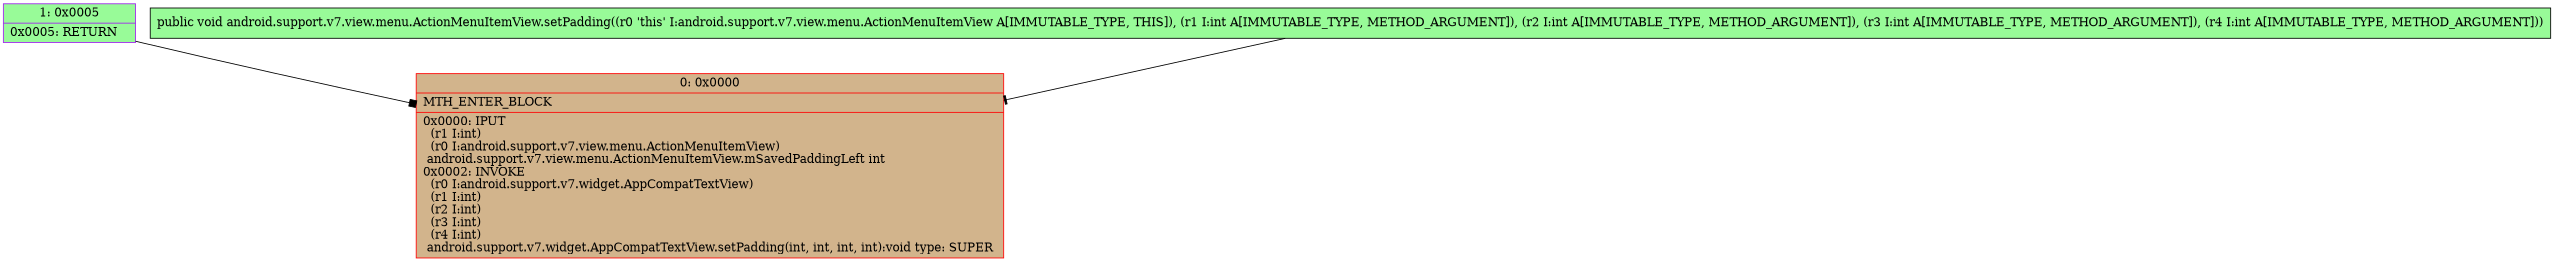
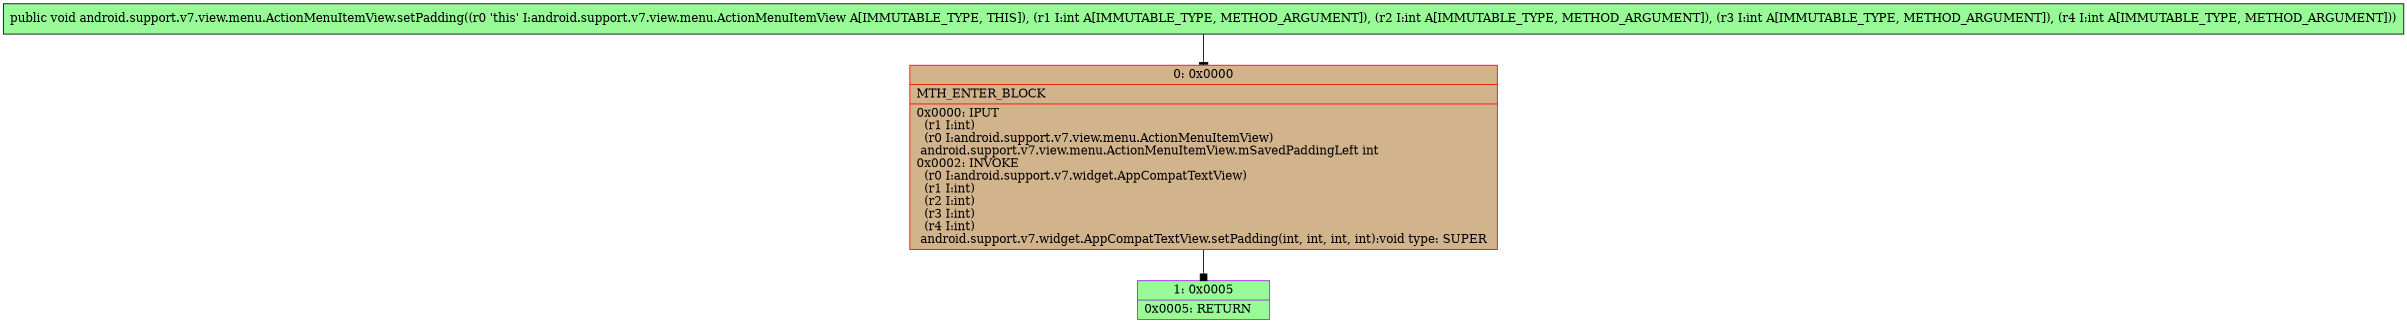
edge "1: 0x0005" -> "0: 0x0000": reversed
